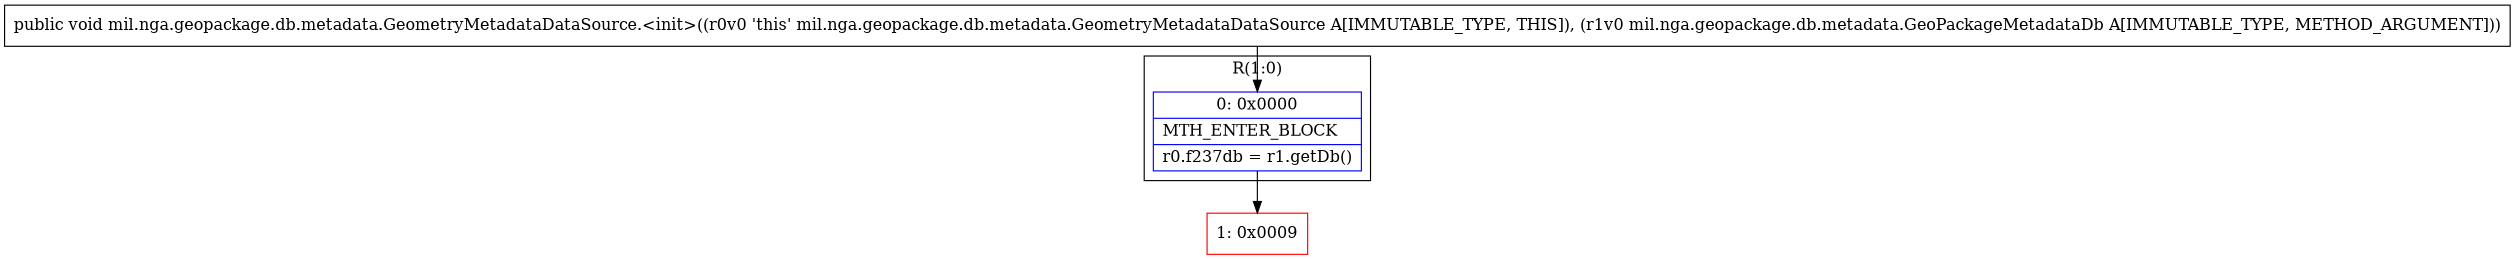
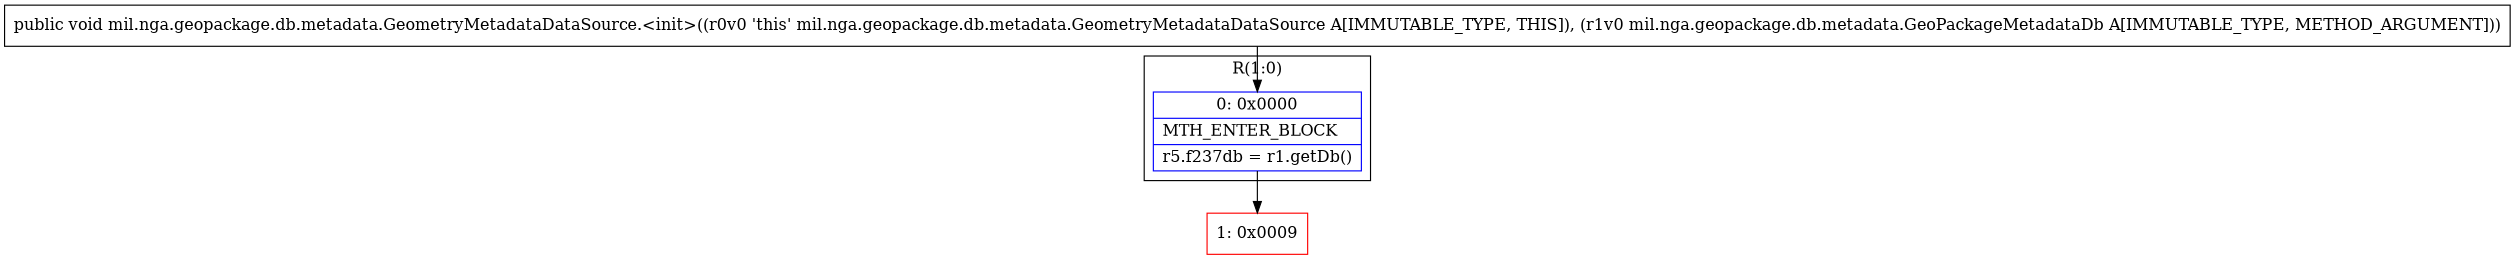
node "0: 0x0000": text "r0.f237db = r1.getDb()" -> "r5.f237db = r1.getDb()"
